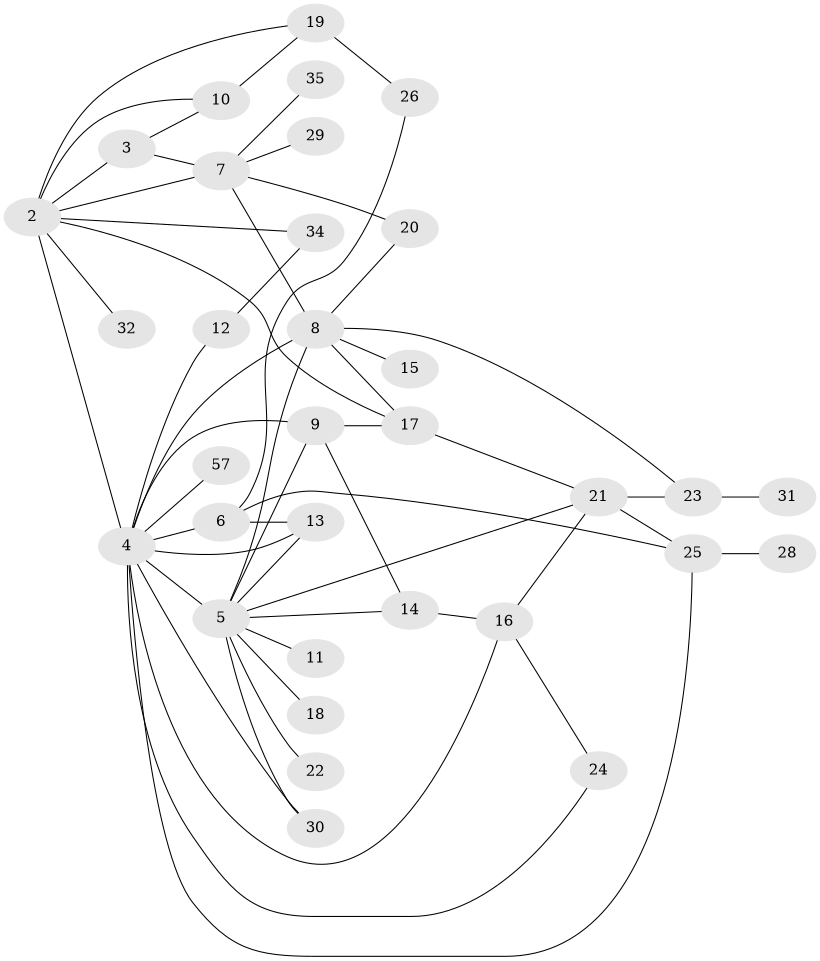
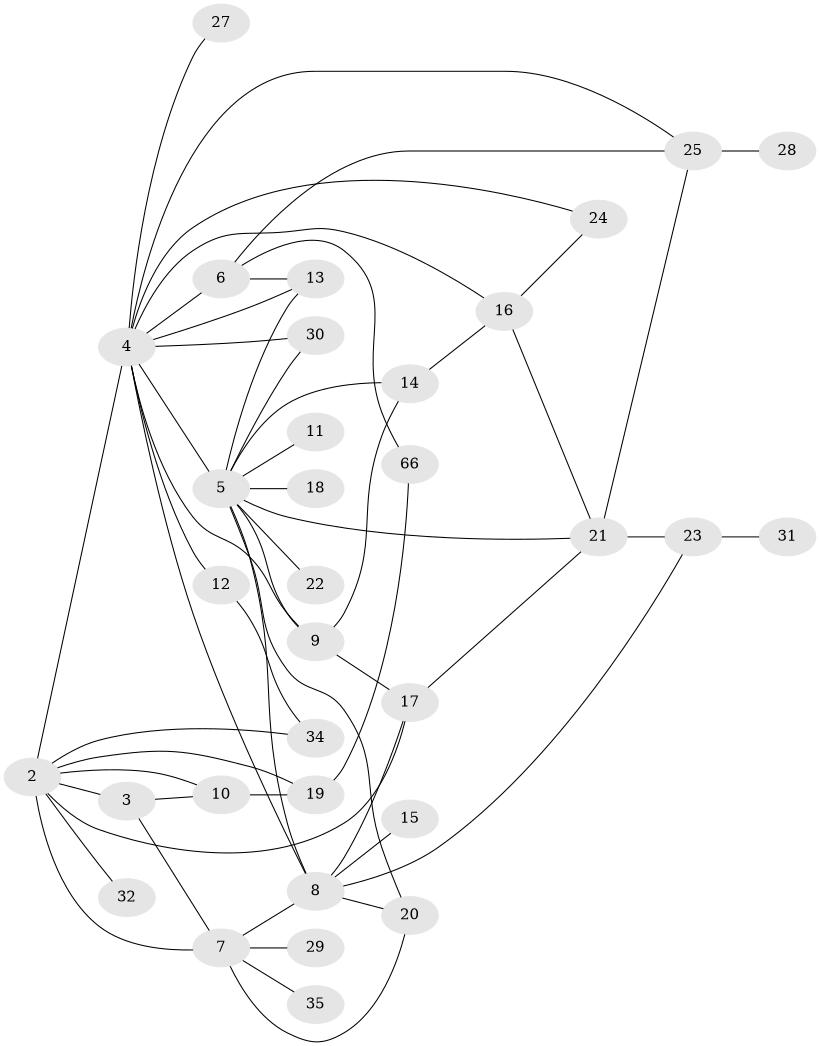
node "26": label "26" -> "66"
node "57": label "57" -> "27"
edge "5" -- "20": added
